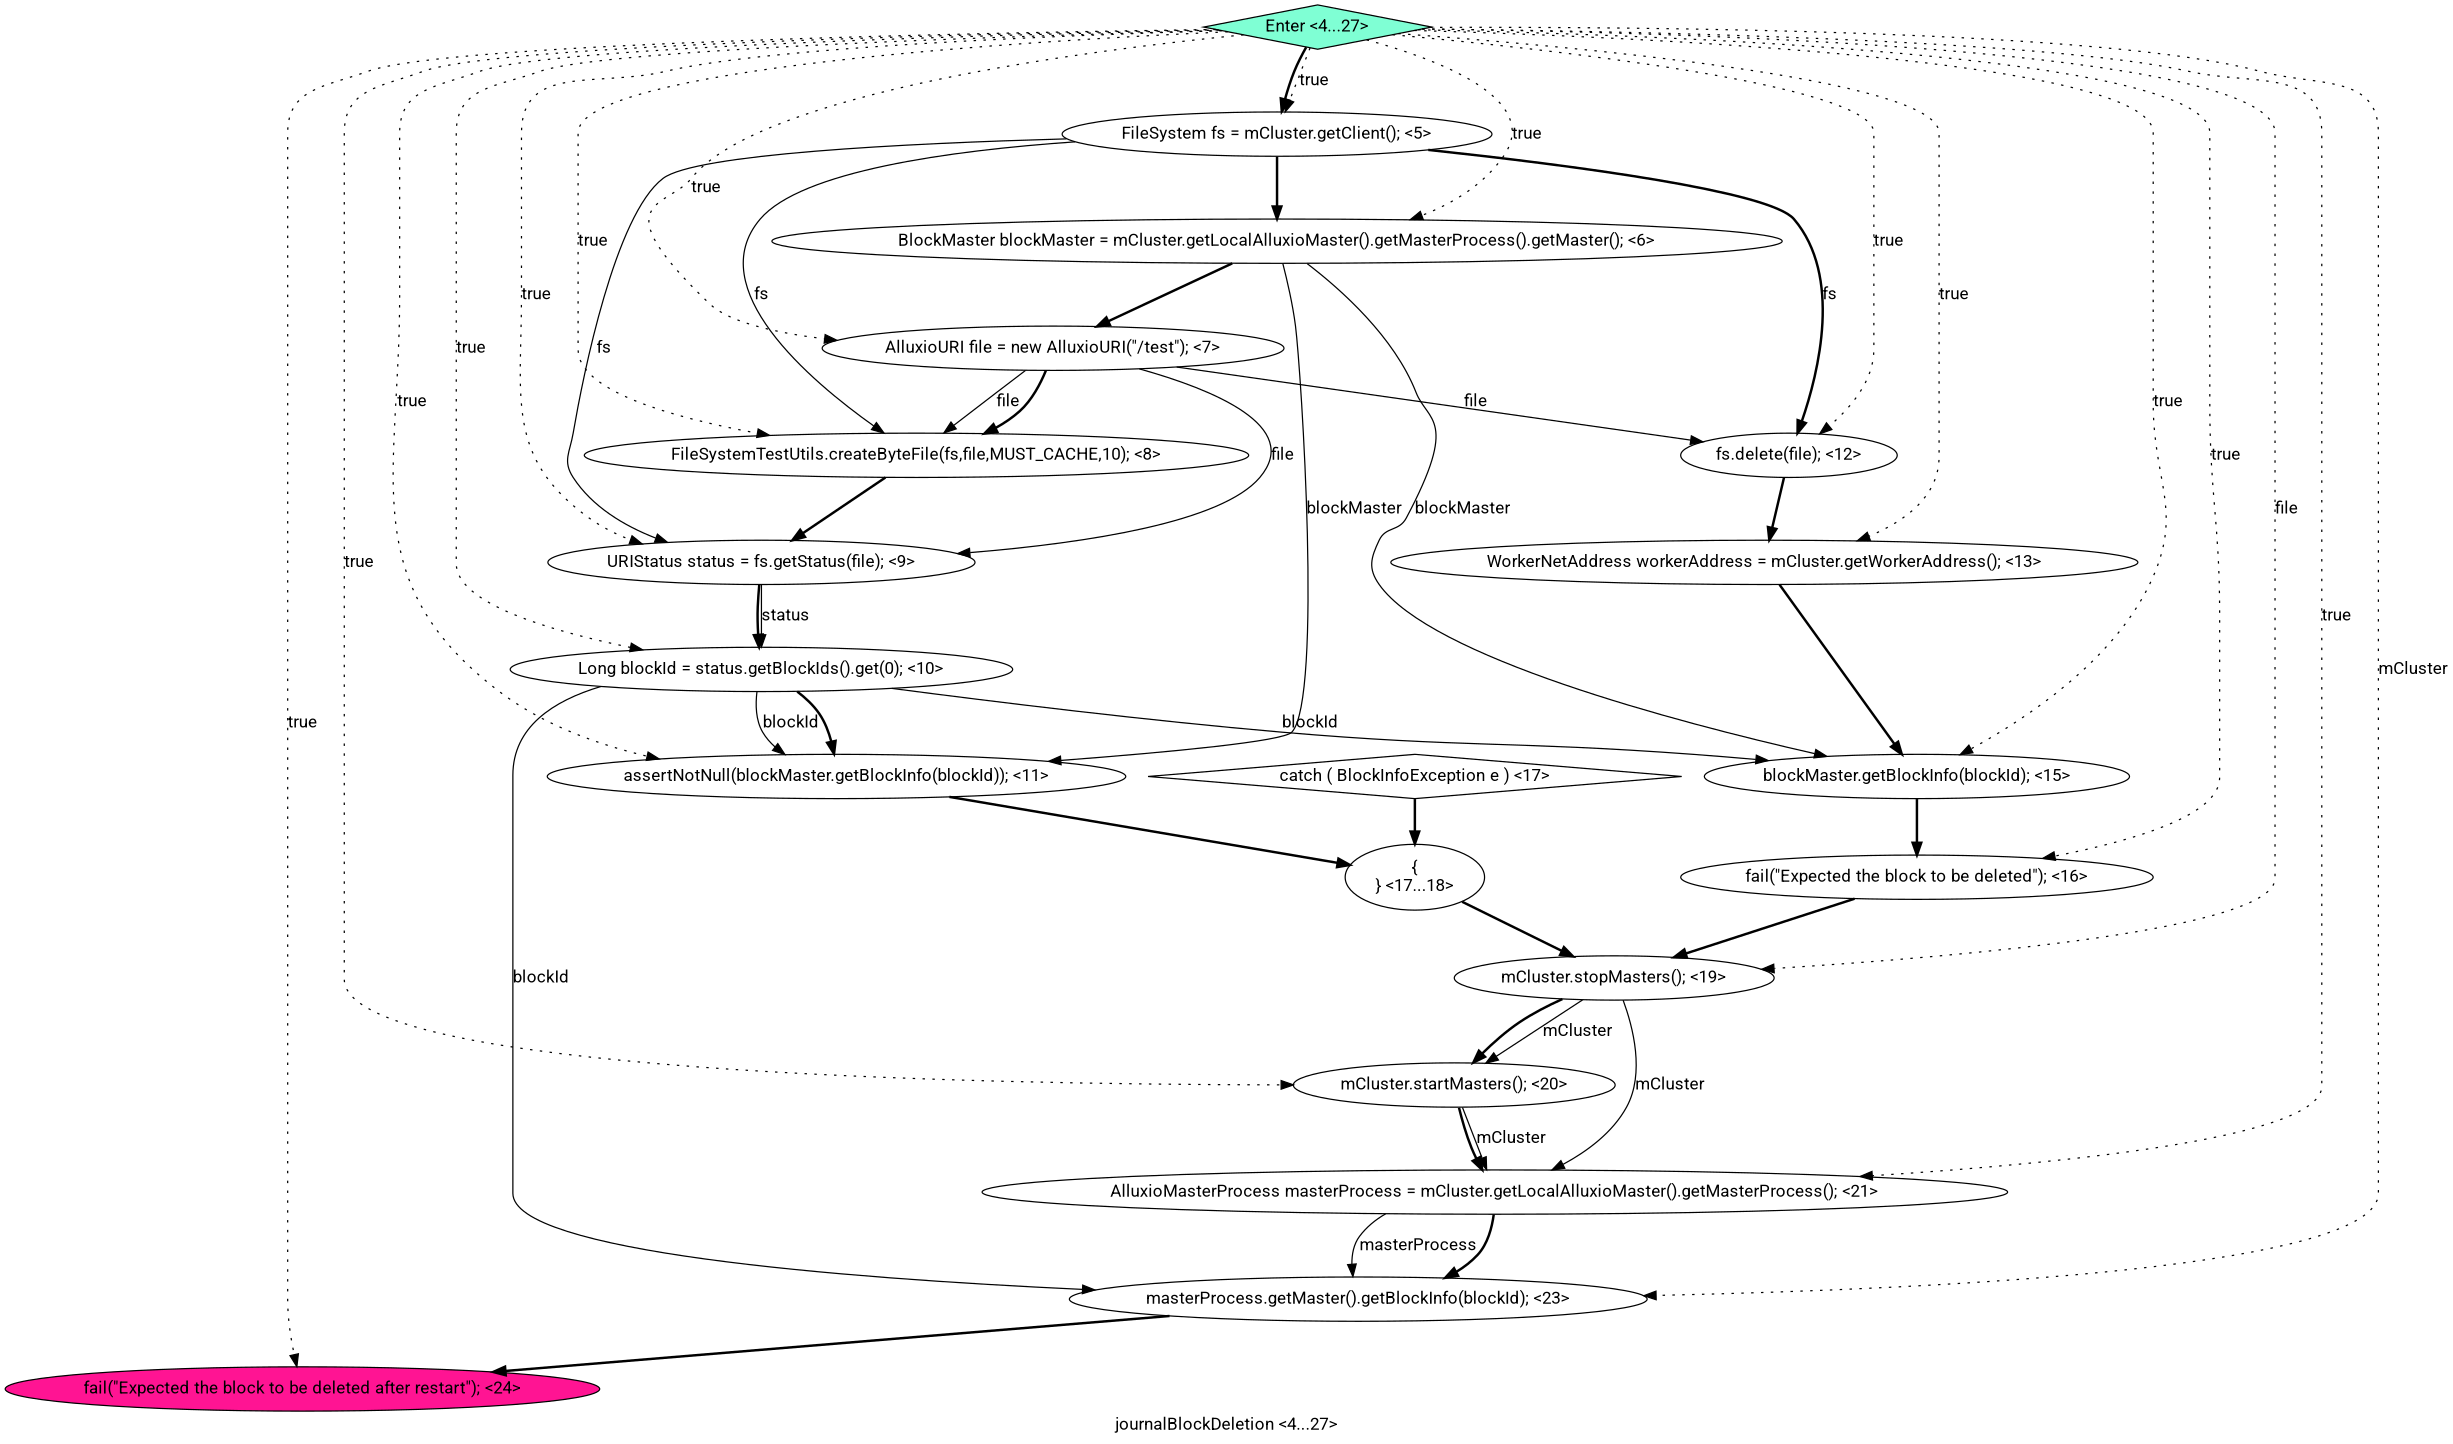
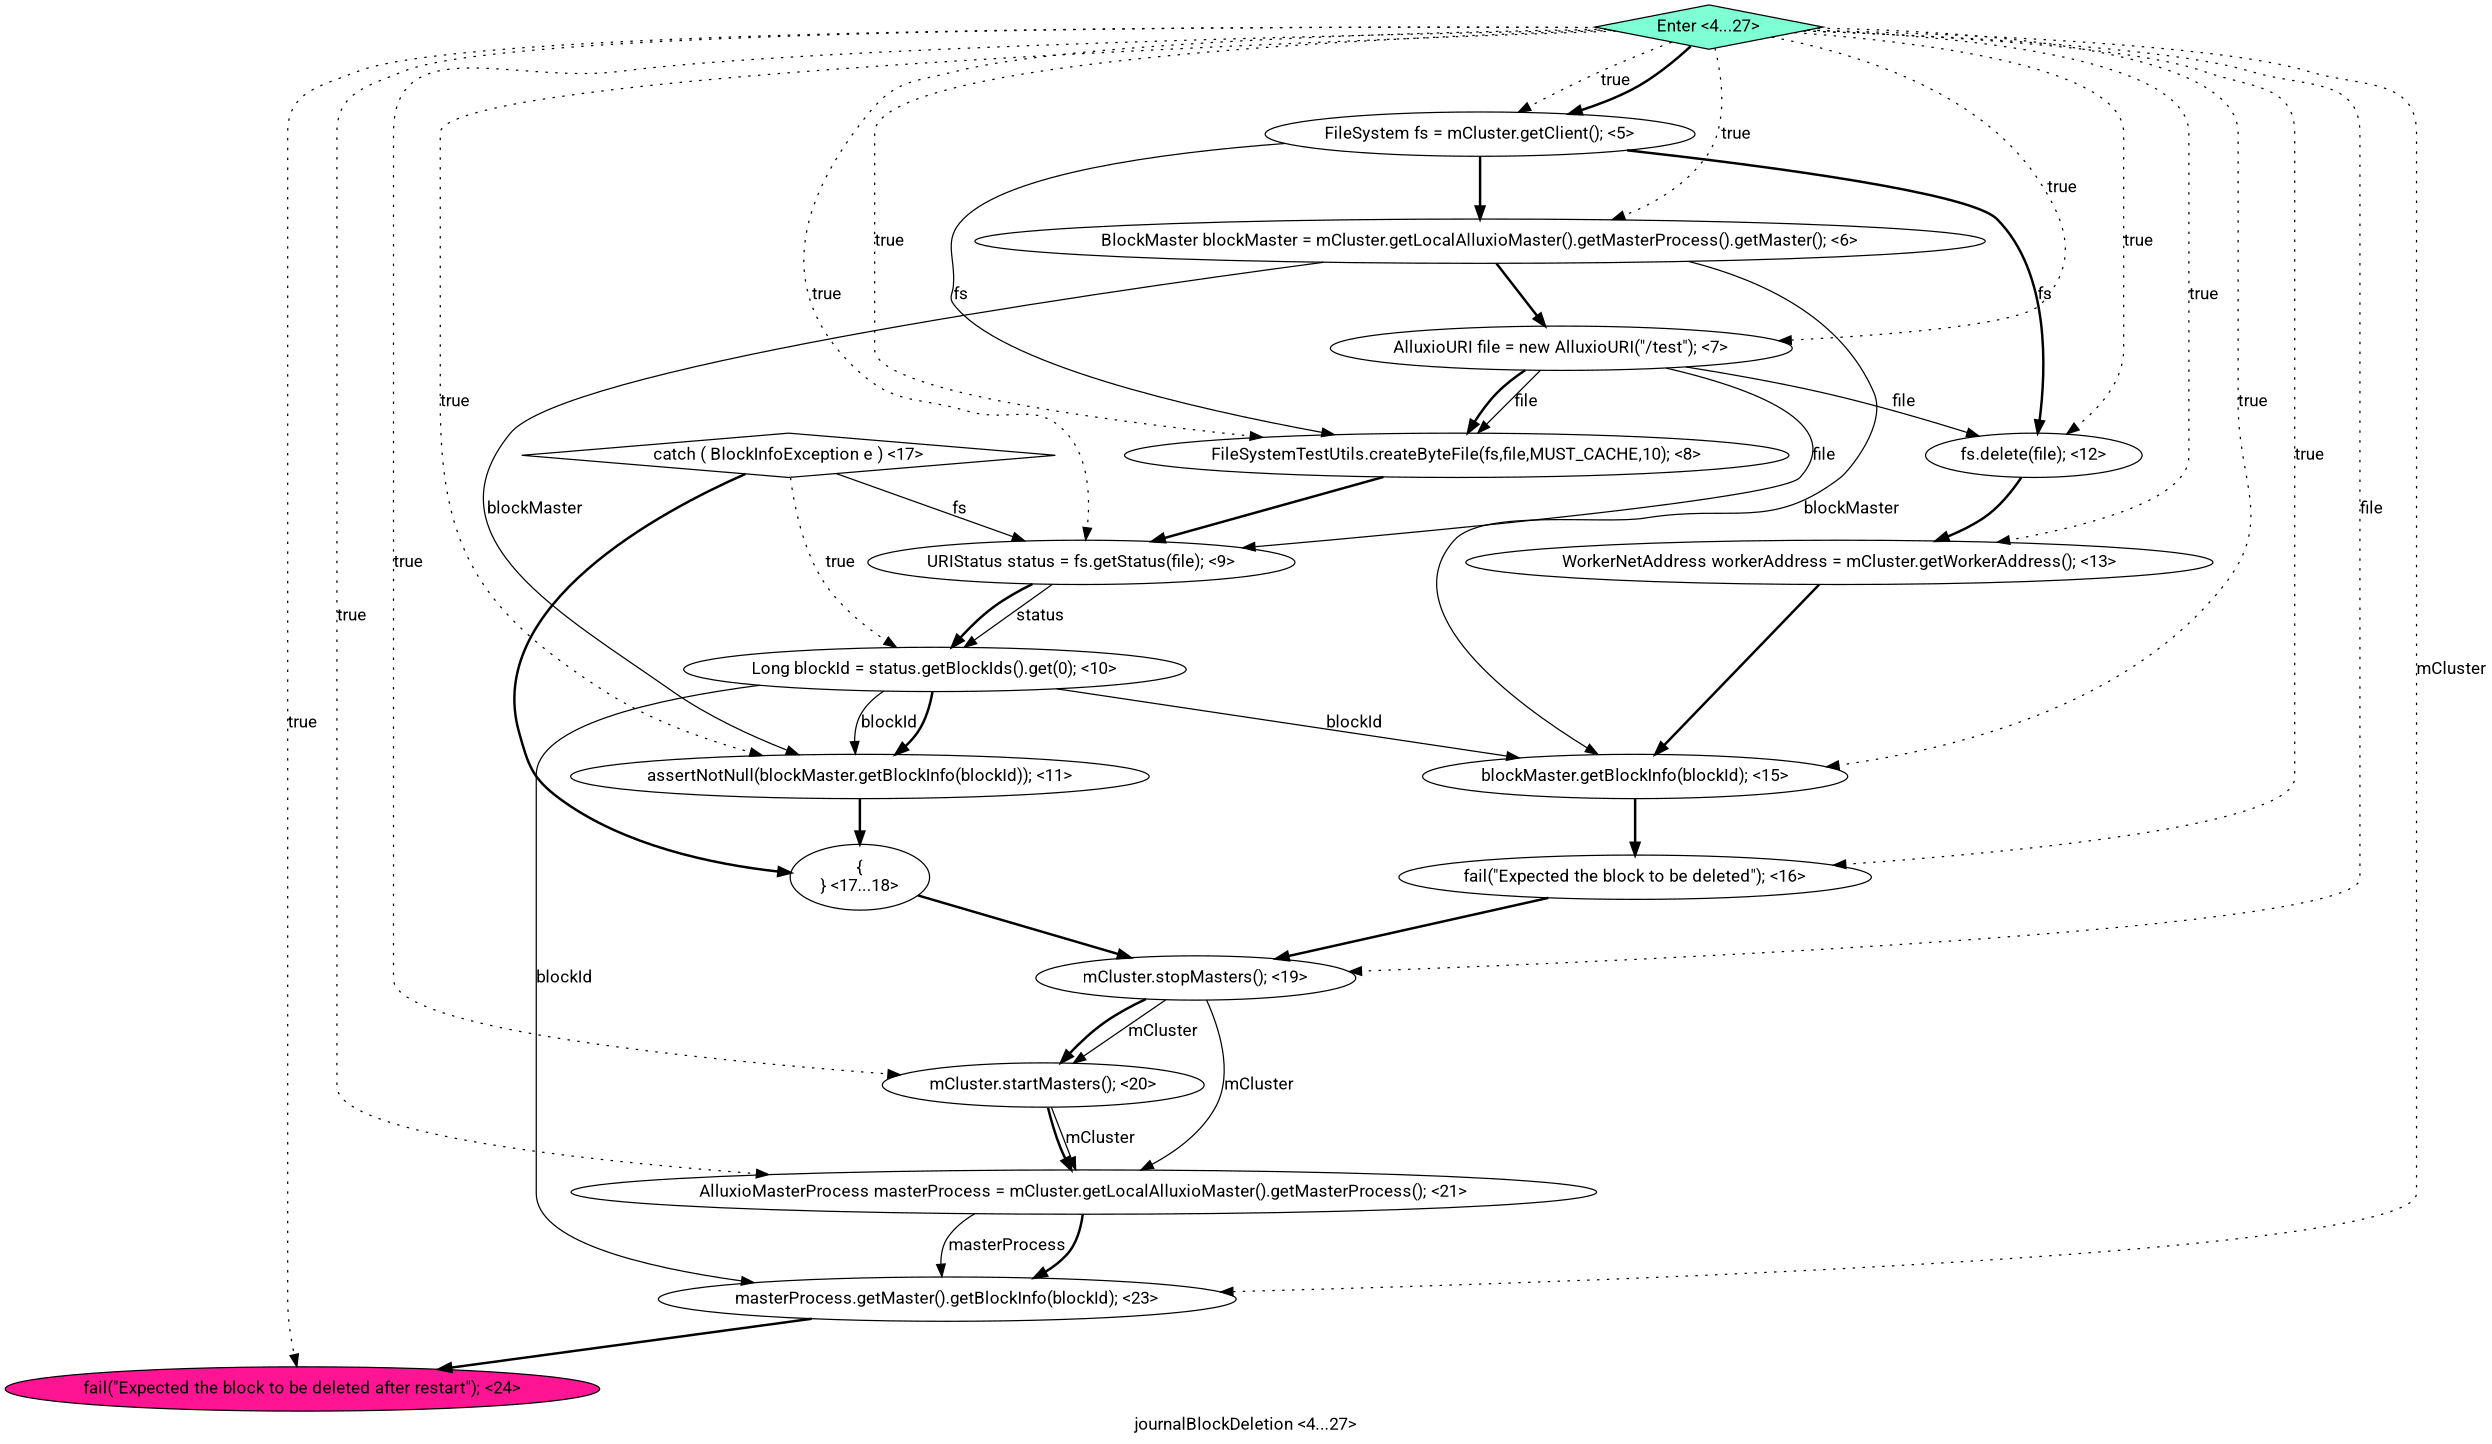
edge "Enter <4...27>" -> "Long blockId = status.getBlockIds().get(0); <10>": now "catch ( BlockInfoException e ) <17>" -> "Long blockId = status.getBlockIds().get(0); <10>"
edge "FileSystem fs = mCluster.getClient(); <5>" -> "URIStatus status = fs.getStatus(file); <9>": now "catch ( BlockInfoException e ) <17>" -> "URIStatus status = fs.getStatus(file); <9>"
